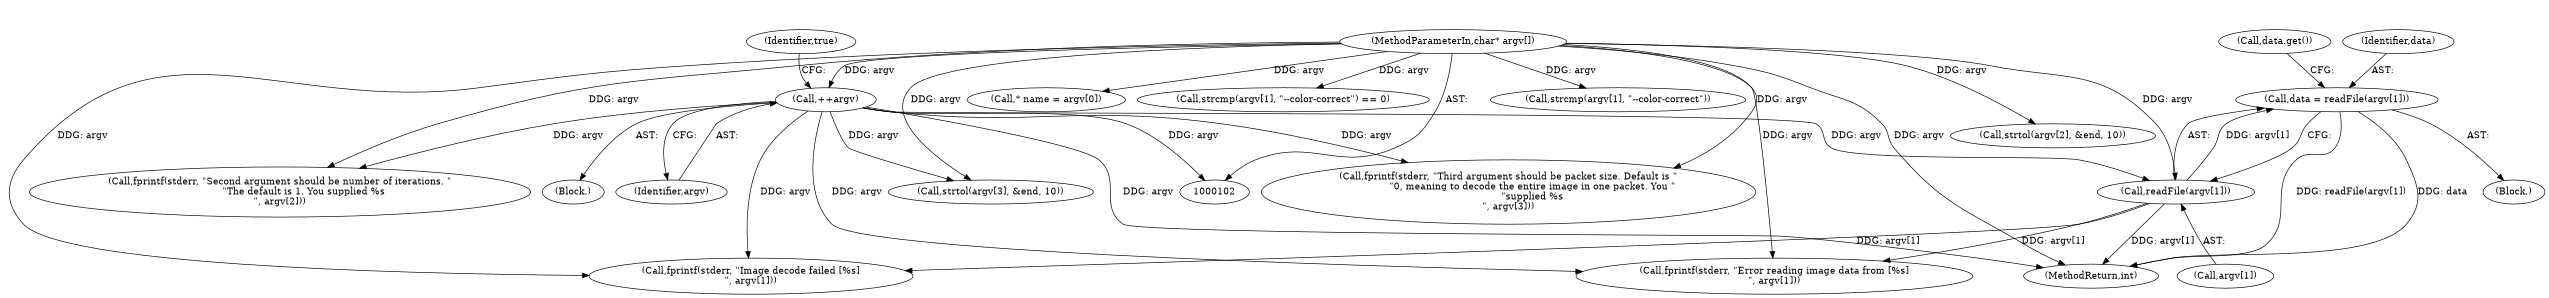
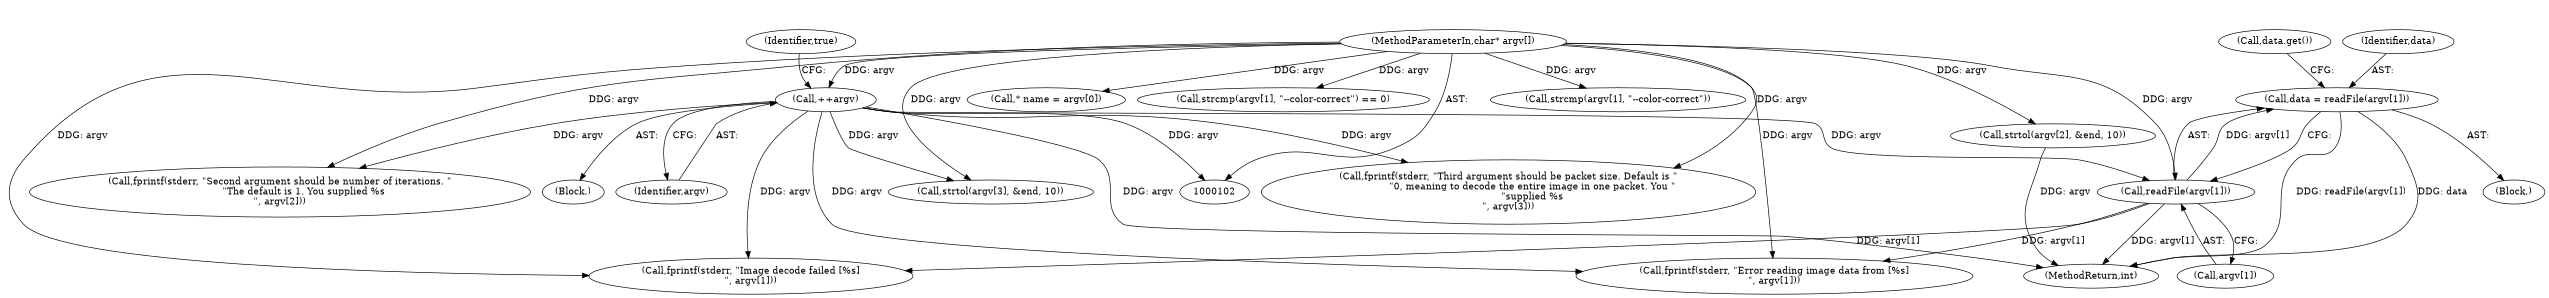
edge "(MethodParameterIn,char* argv[])" -> "(MethodReturn,int)": now "(Call,strtol(argv[2], &end, 10))" -> "(MethodReturn,int)"
edge "(Call,readFile(argv[1]))" -> "(Call,argv[1])": added, label "CFG:"
